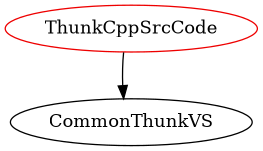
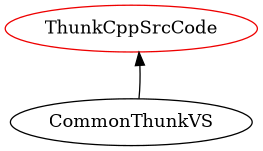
edge "ThunkCppSrcCode" -> "CommonThunkVS": reversed
